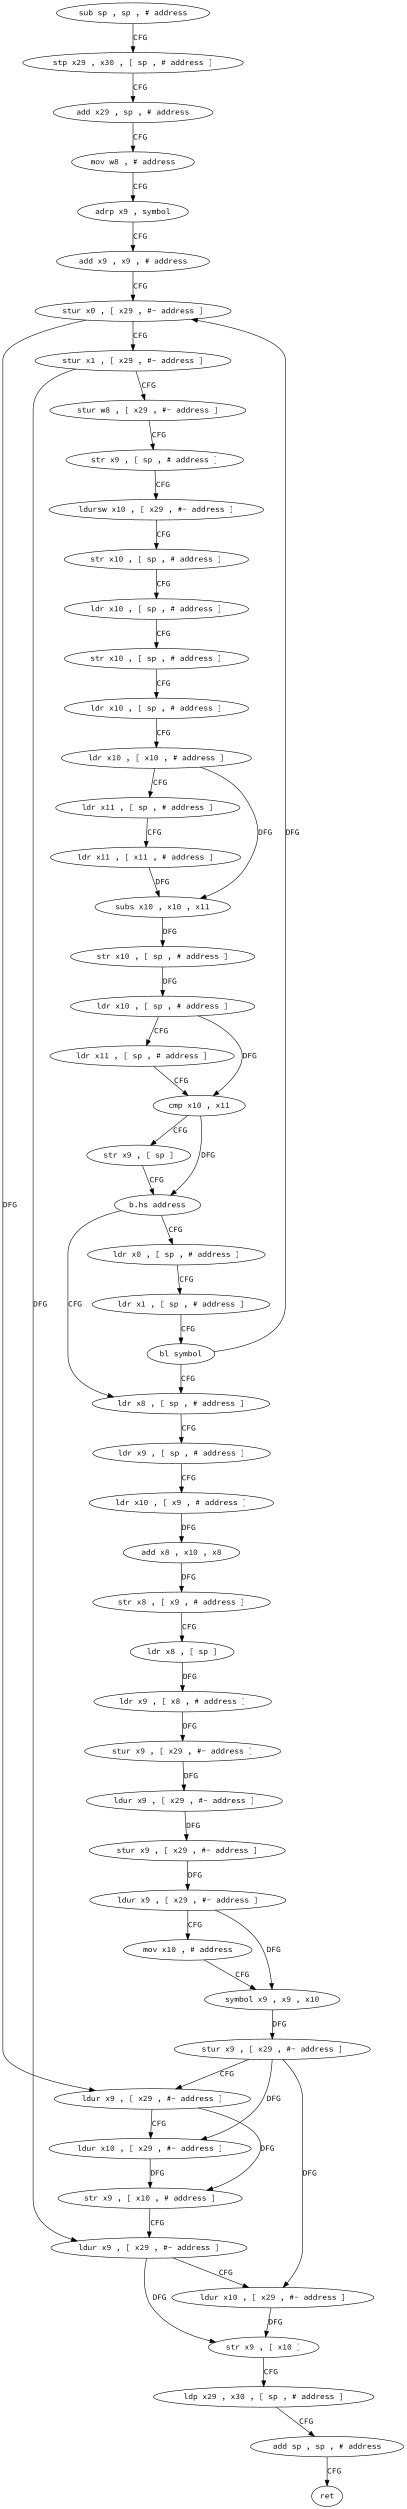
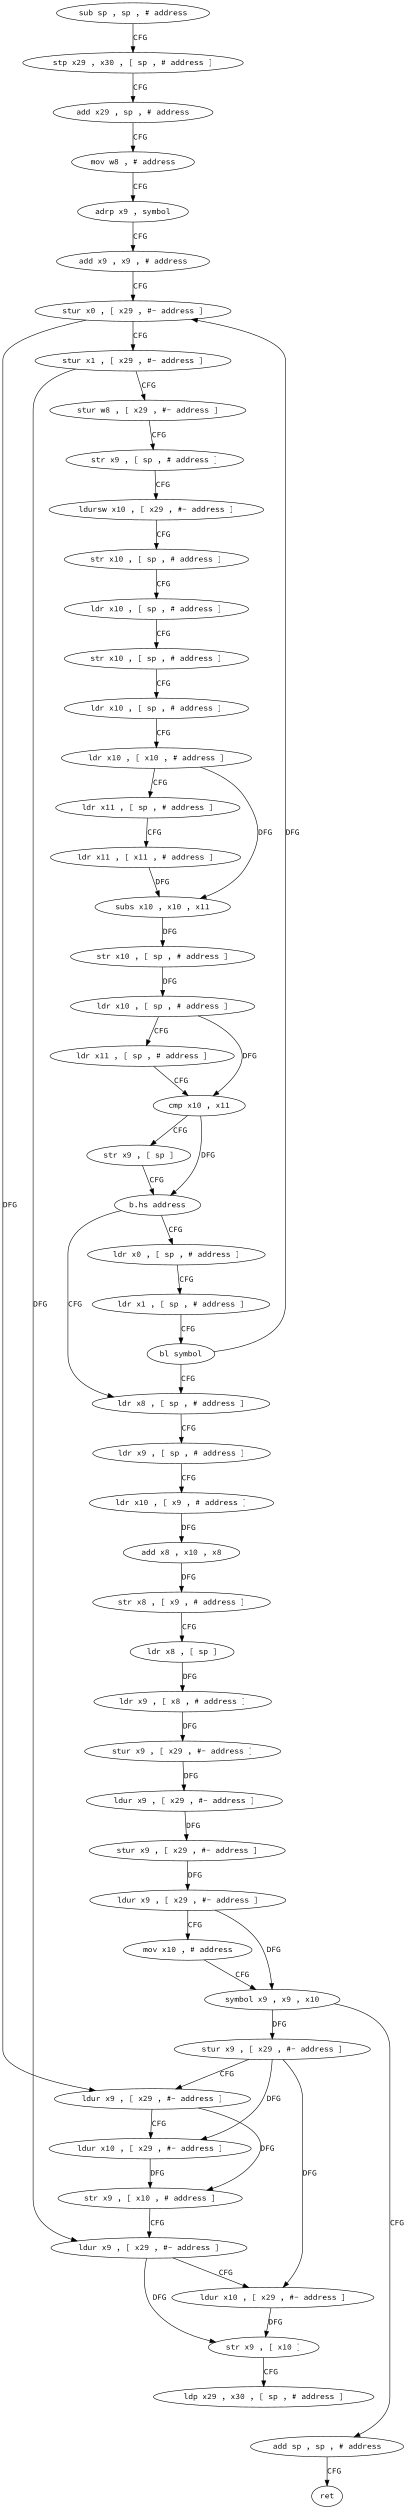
edge "ldp x29 , x30 , [ sp , # address ]" -> "add sp , sp , # address": now "symbol x9 , x9 , x10" -> "add sp , sp , # address"
